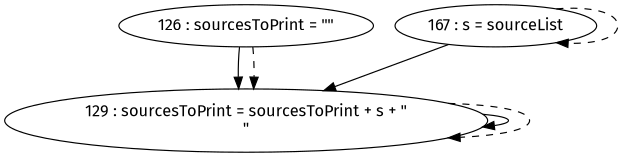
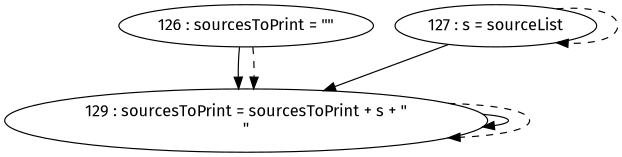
node "167 : s = sourceList": label "167 : s = sourceList" -> "127 : s = sourceList"
